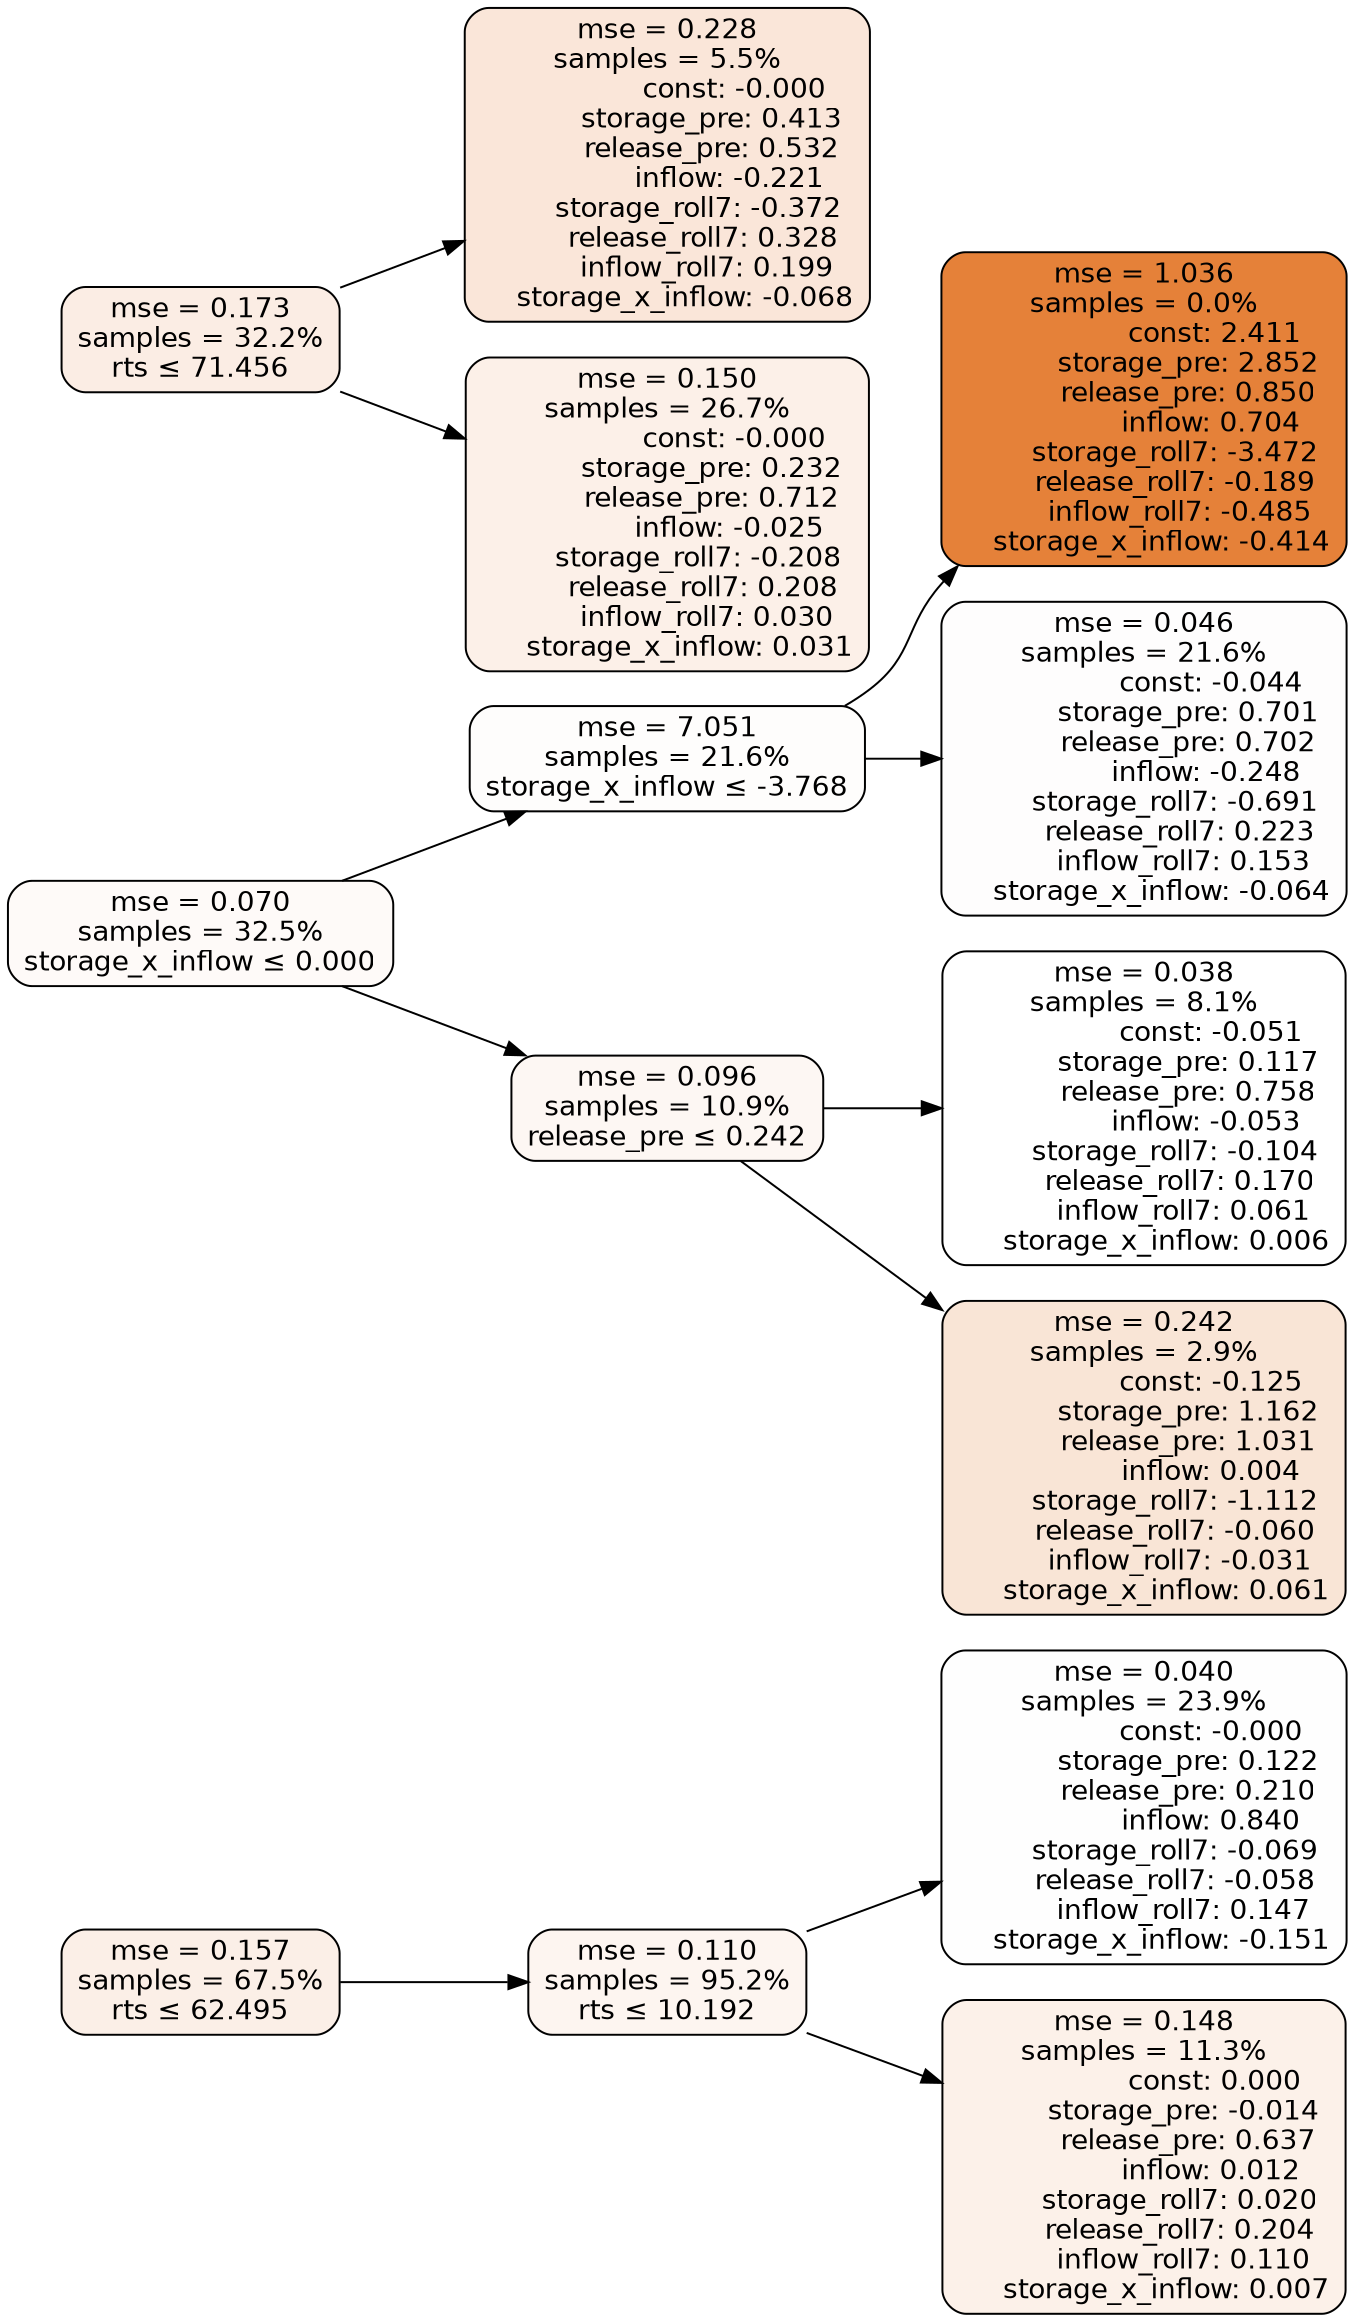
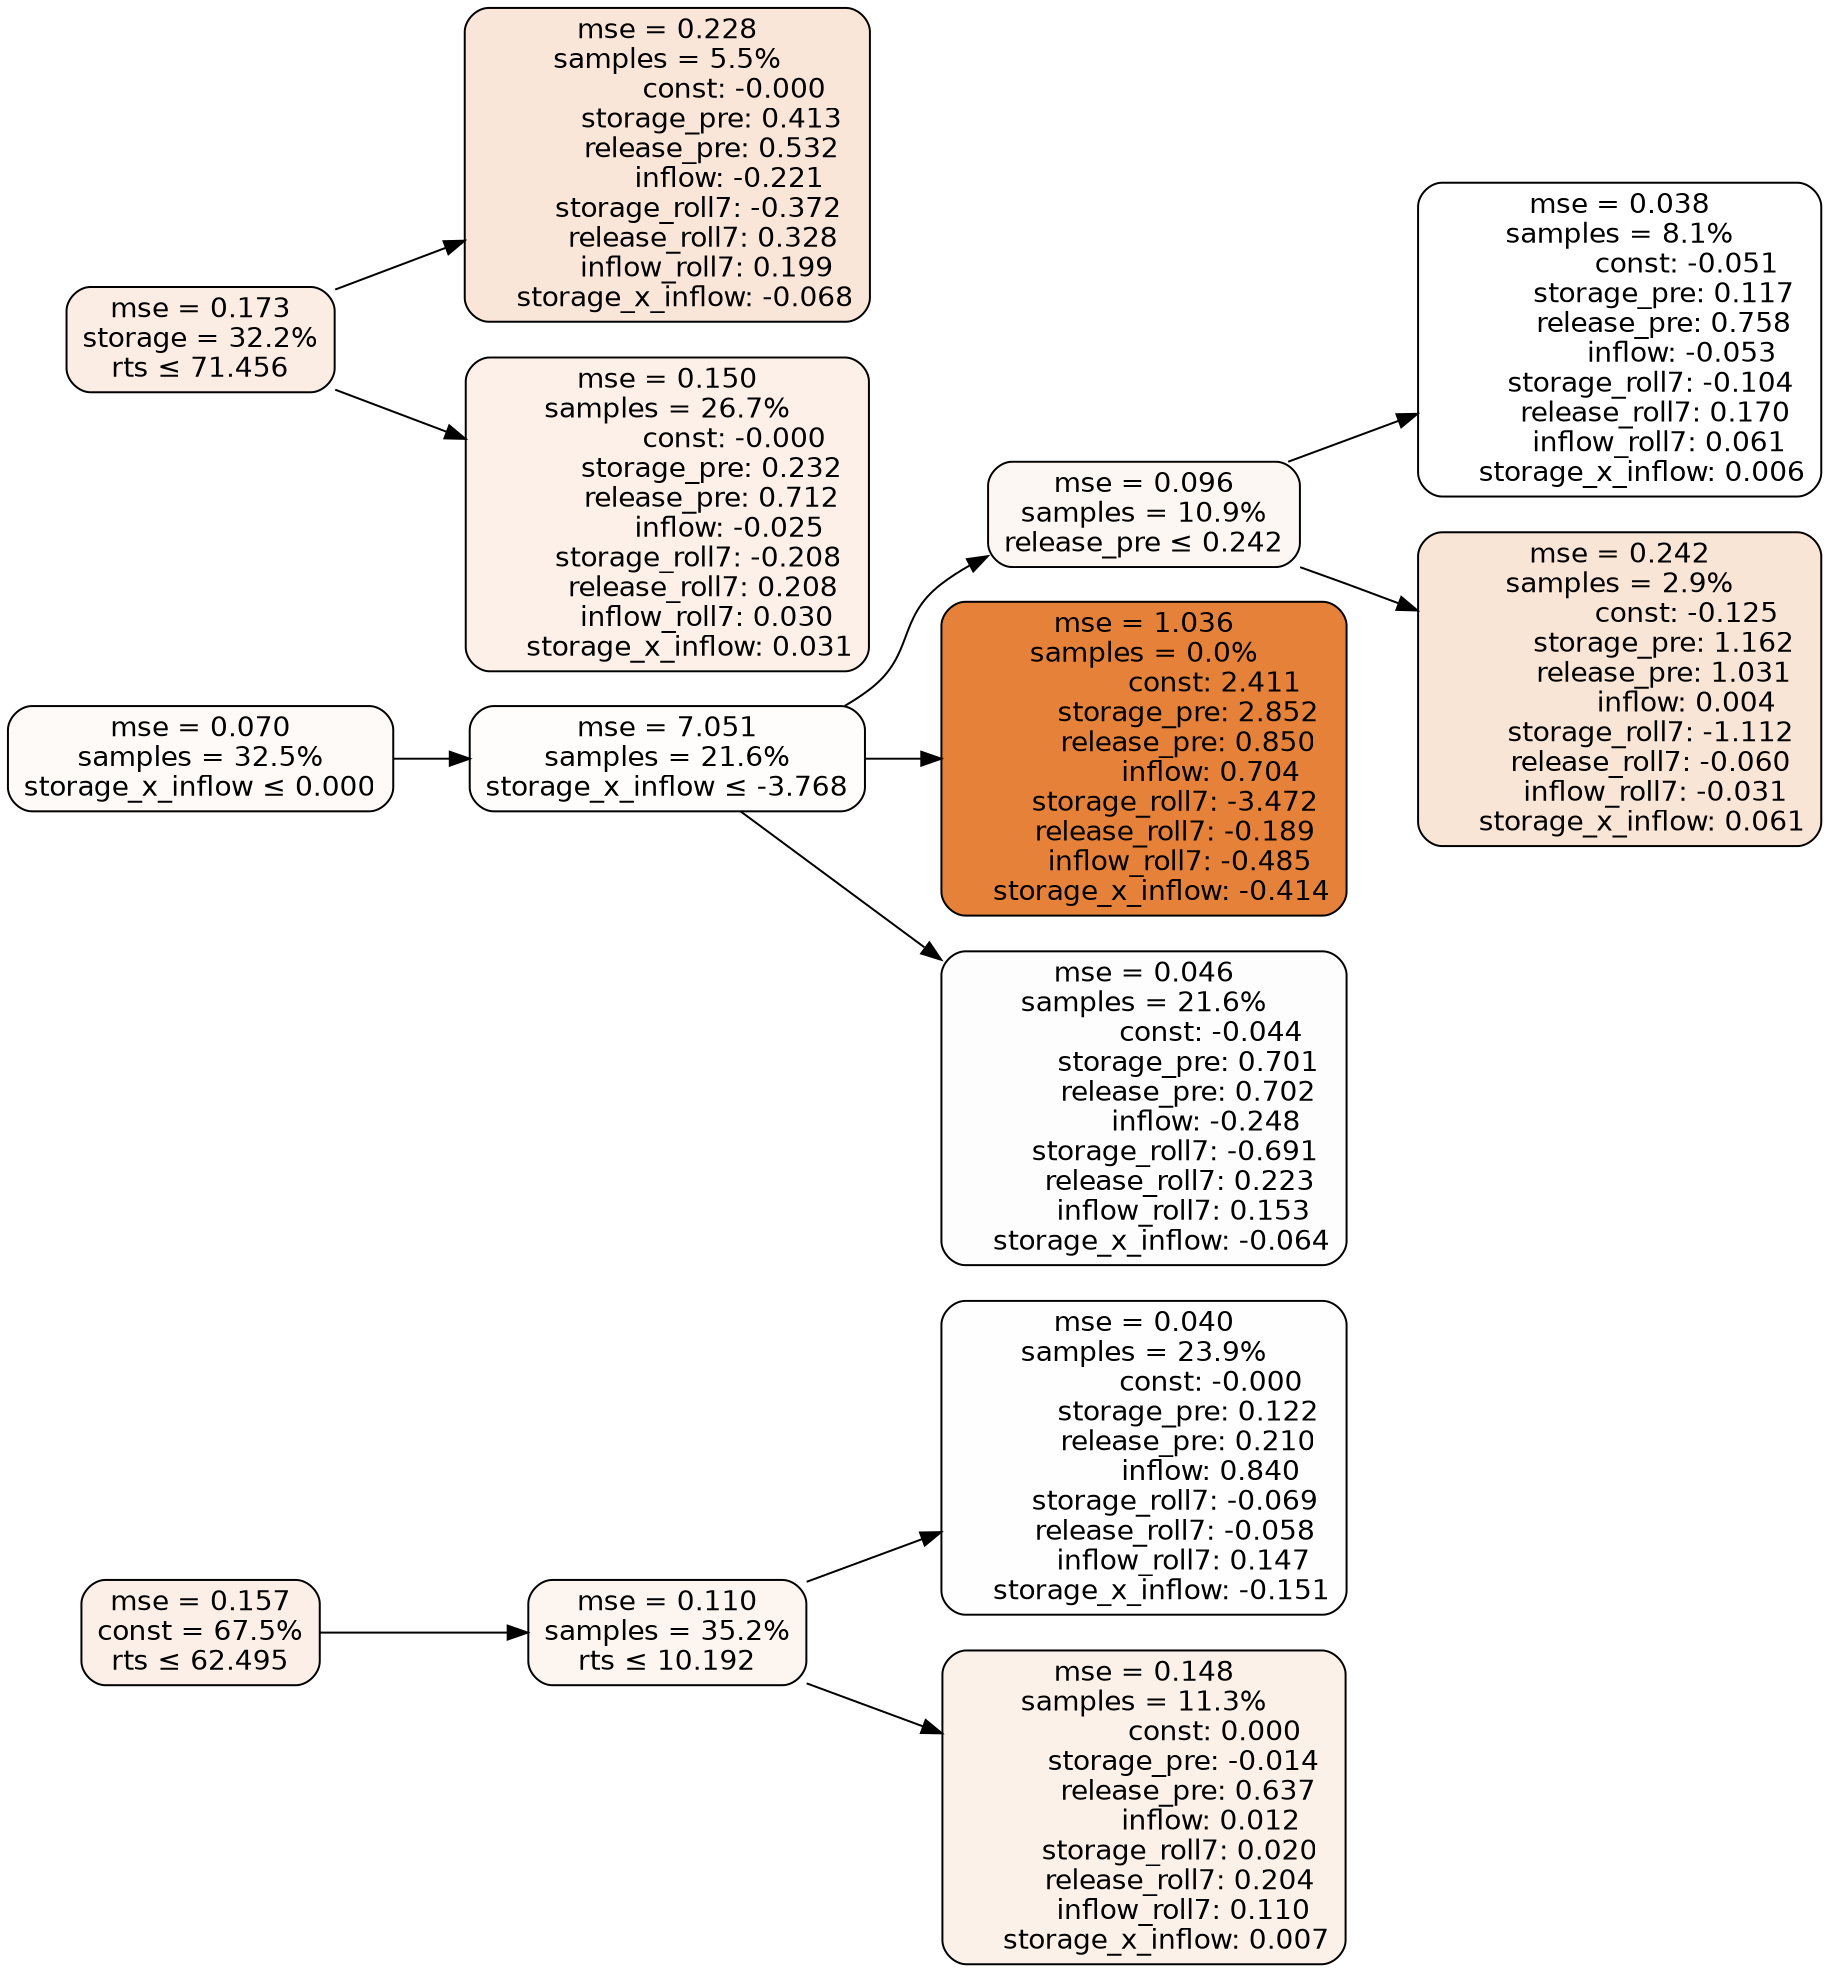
node "mse = 0.173 samples = 32.2% rts ≤ 71.456": label "mse = 0.173 samples = 32.2% rts ≤ 71.456" -> "mse = 0.173 storage = 32.2% rts ≤ 71.456"
edge "mse = 0.070 samples = 32.5% storage_x_inflow ≤ 0.000" -> "mse = 0.096 samples = 10.9% release_pre ≤ 0.242": now "mse = 7.051 samples = 21.6% storage_x_inflow ≤ -3.768" -> "mse = 0.096 samples = 10.9% release_pre ≤ 0.242"
node "mse = 0.157 samples = 67.5% rts ≤ 62.495": label "mse = 0.157 samples = 67.5% rts ≤ 62.495" -> "mse = 0.157 const = 67.5% rts ≤ 62.495"
node "mse = 0.110 samples = 95.2% rts ≤ 10.192": label "mse = 0.110 samples = 95.2% rts ≤ 10.192" -> "mse = 0.110 samples = 35.2% rts ≤ 10.192"
